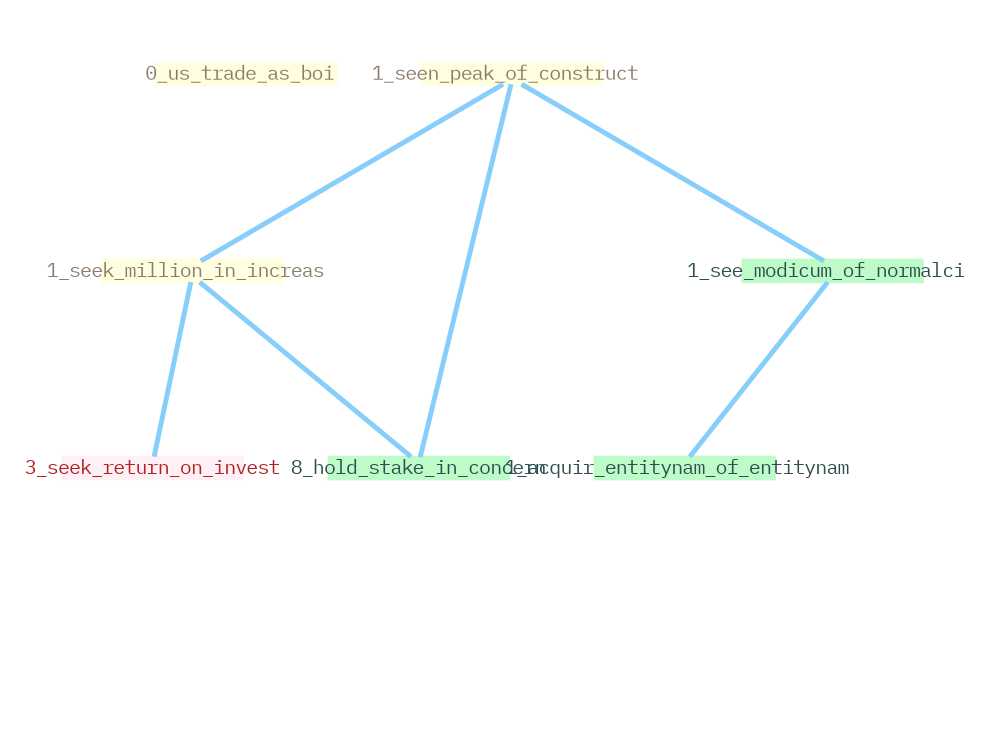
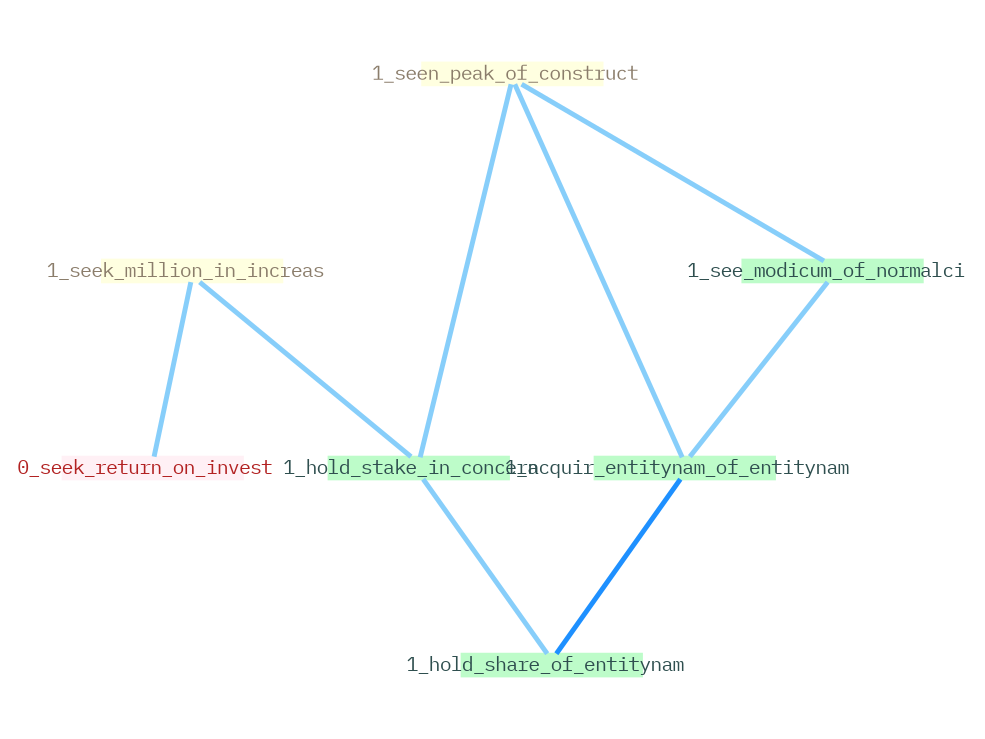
node "0_us_trade_as_boi": removed
edge "1_seen_peak_of_construct" -- "1_seek_million_in_increas": now "1_seen_peak_of_construct" -- "1_acquir_entitynam_of_entitynam"
node "3_seek_return_on_invest": label "3_seek_return_on_invest" -> "0_seek_return_on_invest"
node "8_hold_stake_in_concern": label "8_hold_stake_in_concern" -> "1_hold_stake_in_concern"
node "1_hold_share_of_entitynam": added
